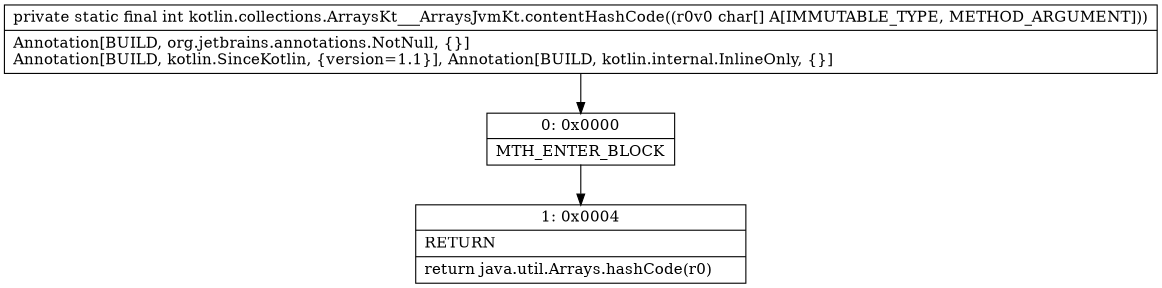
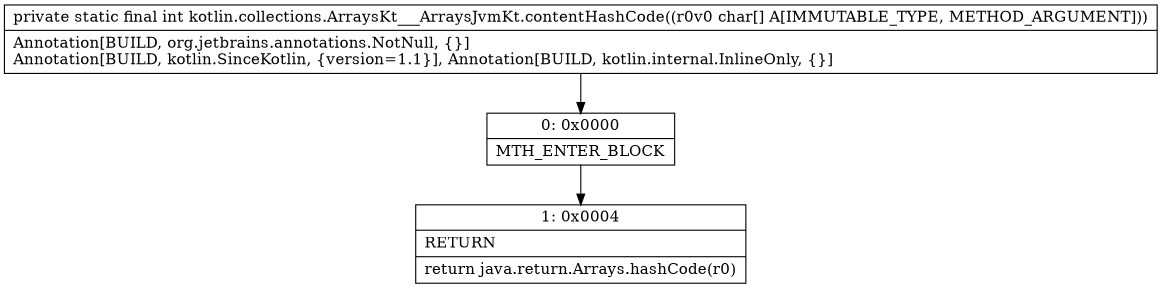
node "1: 0x0004": text "return java.util.Arrays.hashCode(r0)" -> "return java.return.Arrays.hashCode(r0)"
